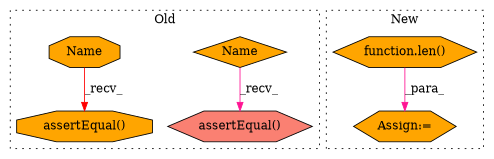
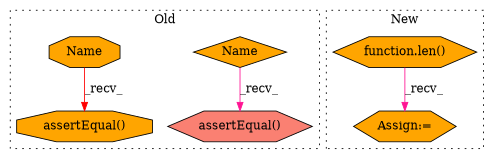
edge "function.len()" -> "Assign:=": label "_para_" -> "_recv_"
